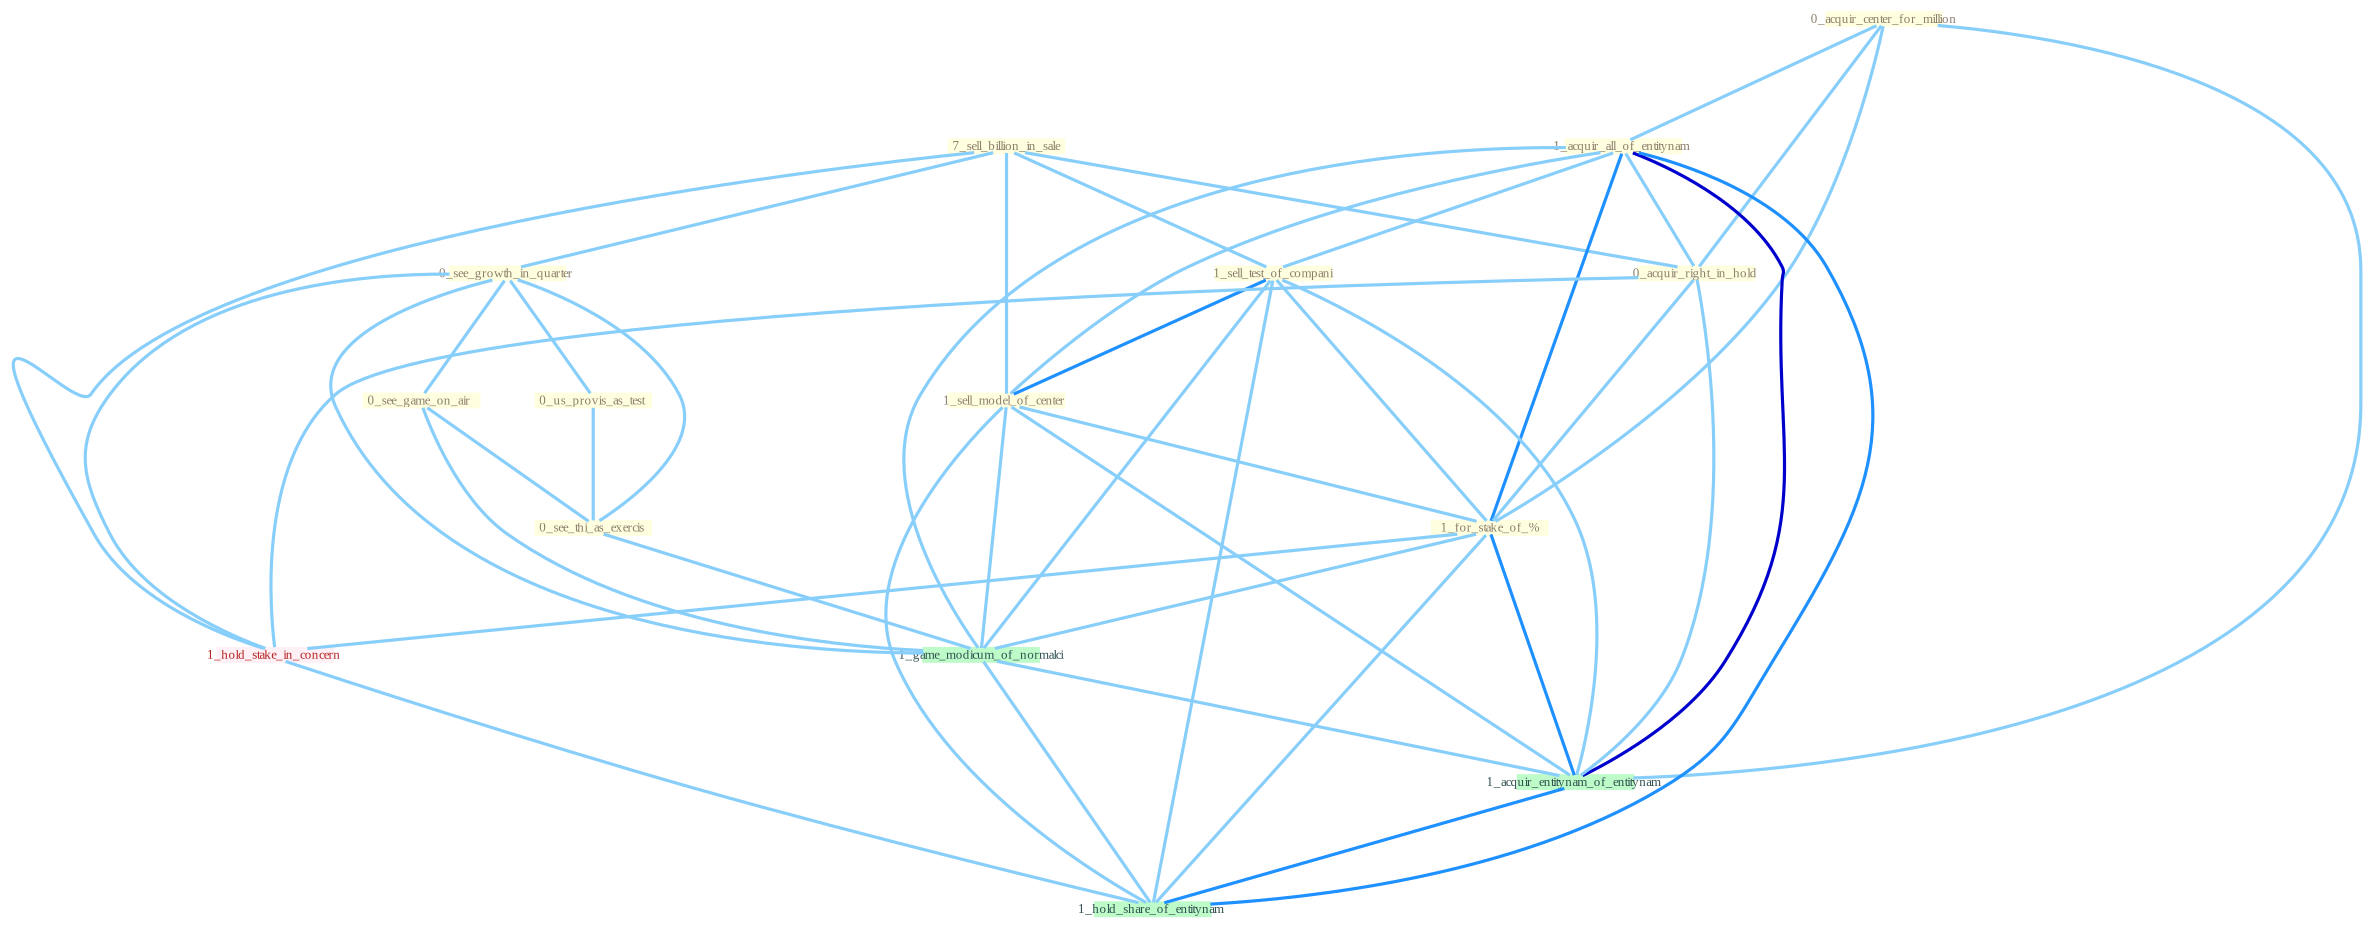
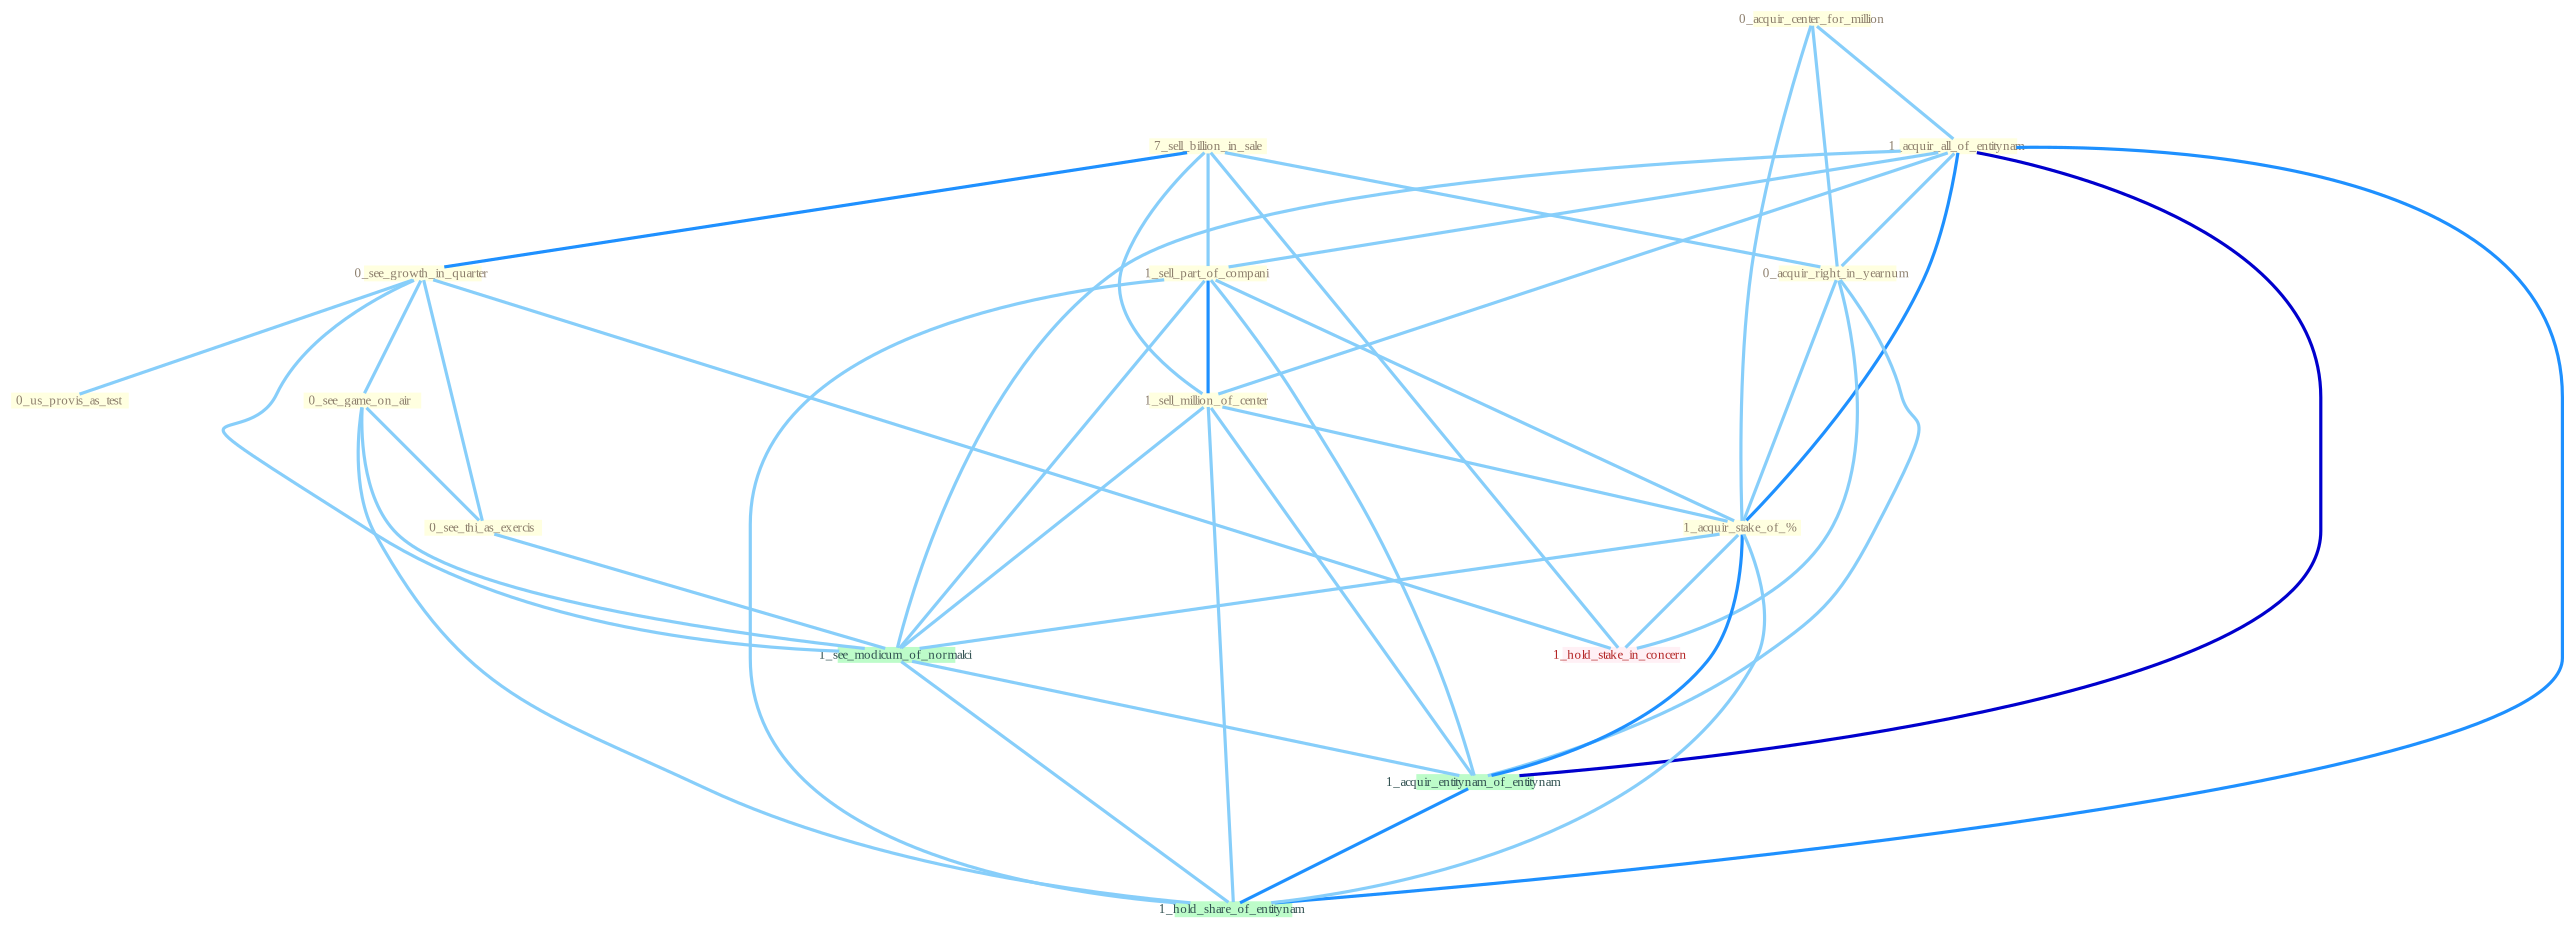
edge "7_sell_billion_in_sale" -- "0_see_growth_in_quarter": color #87cefa -> #1e90ff
node "1_sell_test_of_compani": label "1_sell_test_of_compani" -> "1_sell_part_of_compani"
node "0_acquir_right_in_hold": label "0_acquir_right_in_hold" -> "0_acquir_right_in_yearnum"
node "1_sell_model_of_center": label "1_sell_model_of_center" -> "1_sell_million_of_center"
edge "0_us_provis_as_test" -- "0_see_thi_as_exercis": removed
edge "0_acquir_center_for_million" -- "1_acquir_entitynam_of_entitynam": removed
node "1_for_stake_of_%": label "1_for_stake_of_%" -> "1_acquir_stake_of_%"
node "1_game_modicum_of_normalci": label "1_game_modicum_of_normalci" -> "1_see_modicum_of_normalci"
edge "1_hold_stake_in_concern" -- "1_hold_share_of_entitynam": now "0_see_game_on_air" -- "1_hold_share_of_entitynam"
